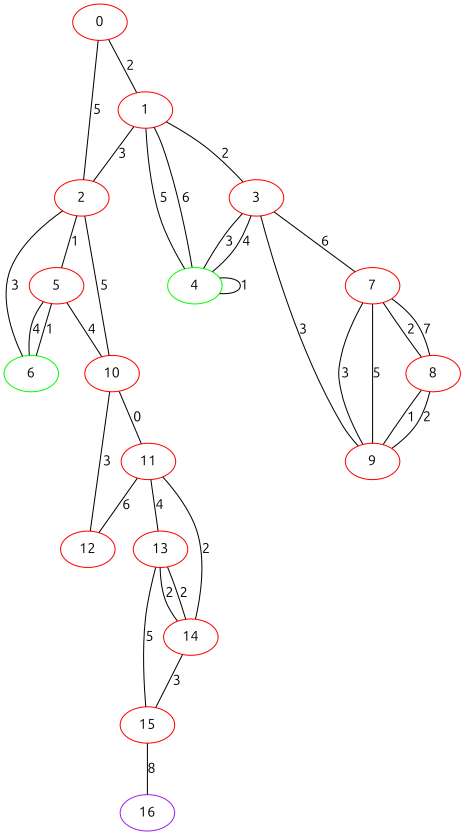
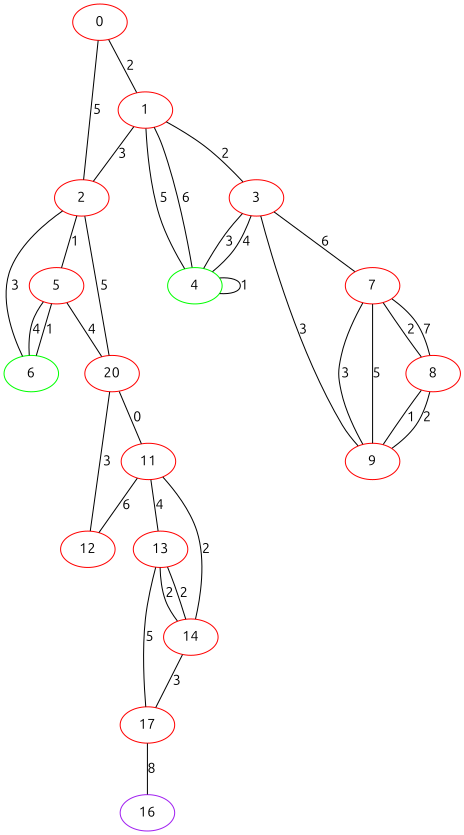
node "10": label "10" -> "20"
node "15": label "15" -> "17"
